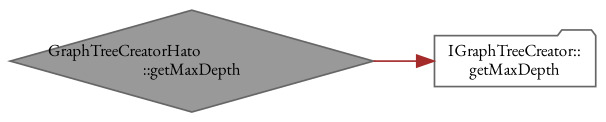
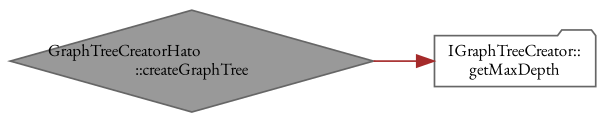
node "GraphTreeCreatorHato ::getMaxDepth": label "GraphTreeCreatorHato ::getMaxDepth" -> "GraphTreeCreatorHato ::createGraphTree"
